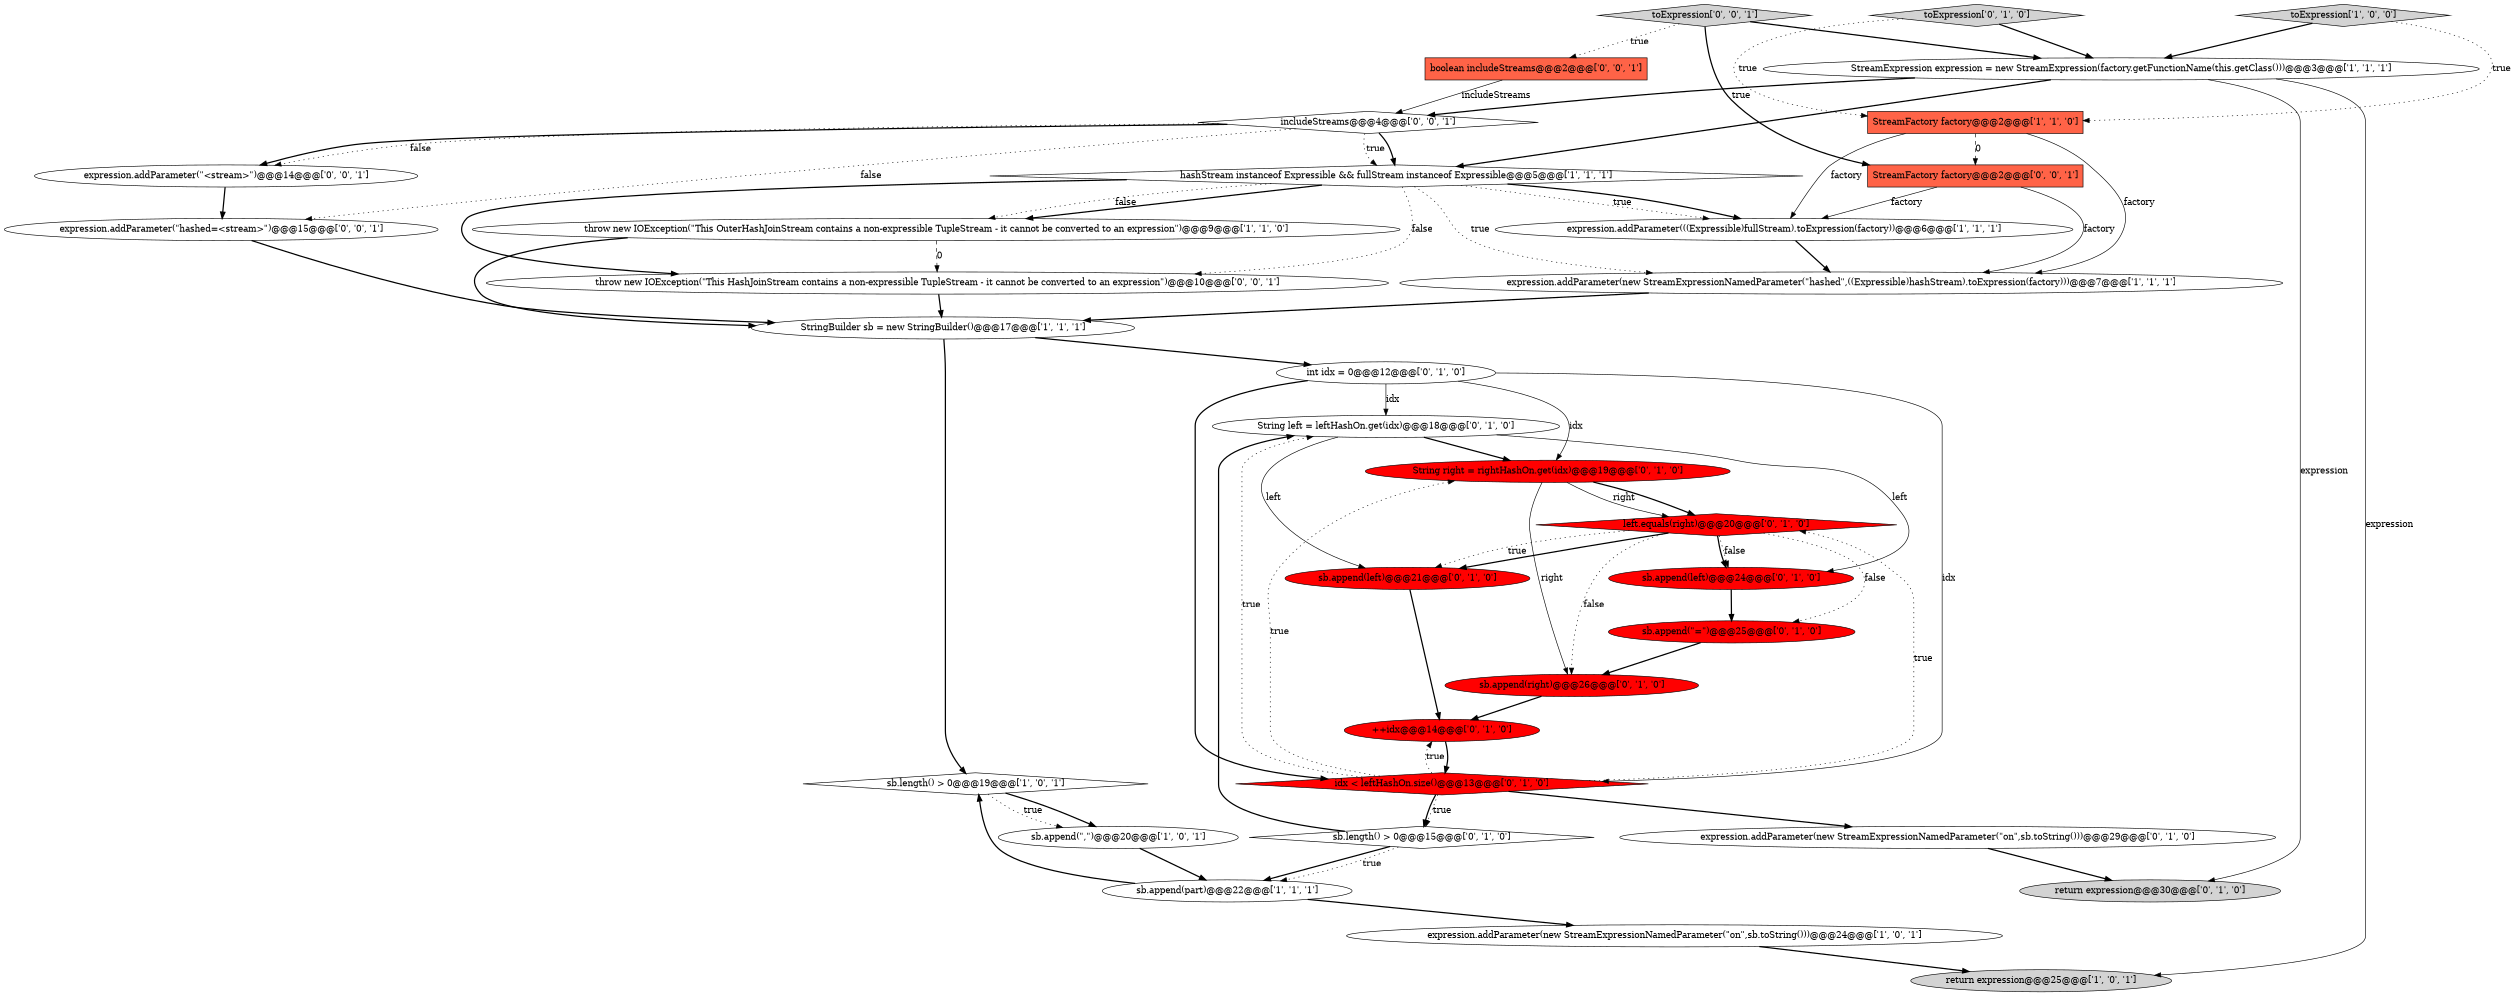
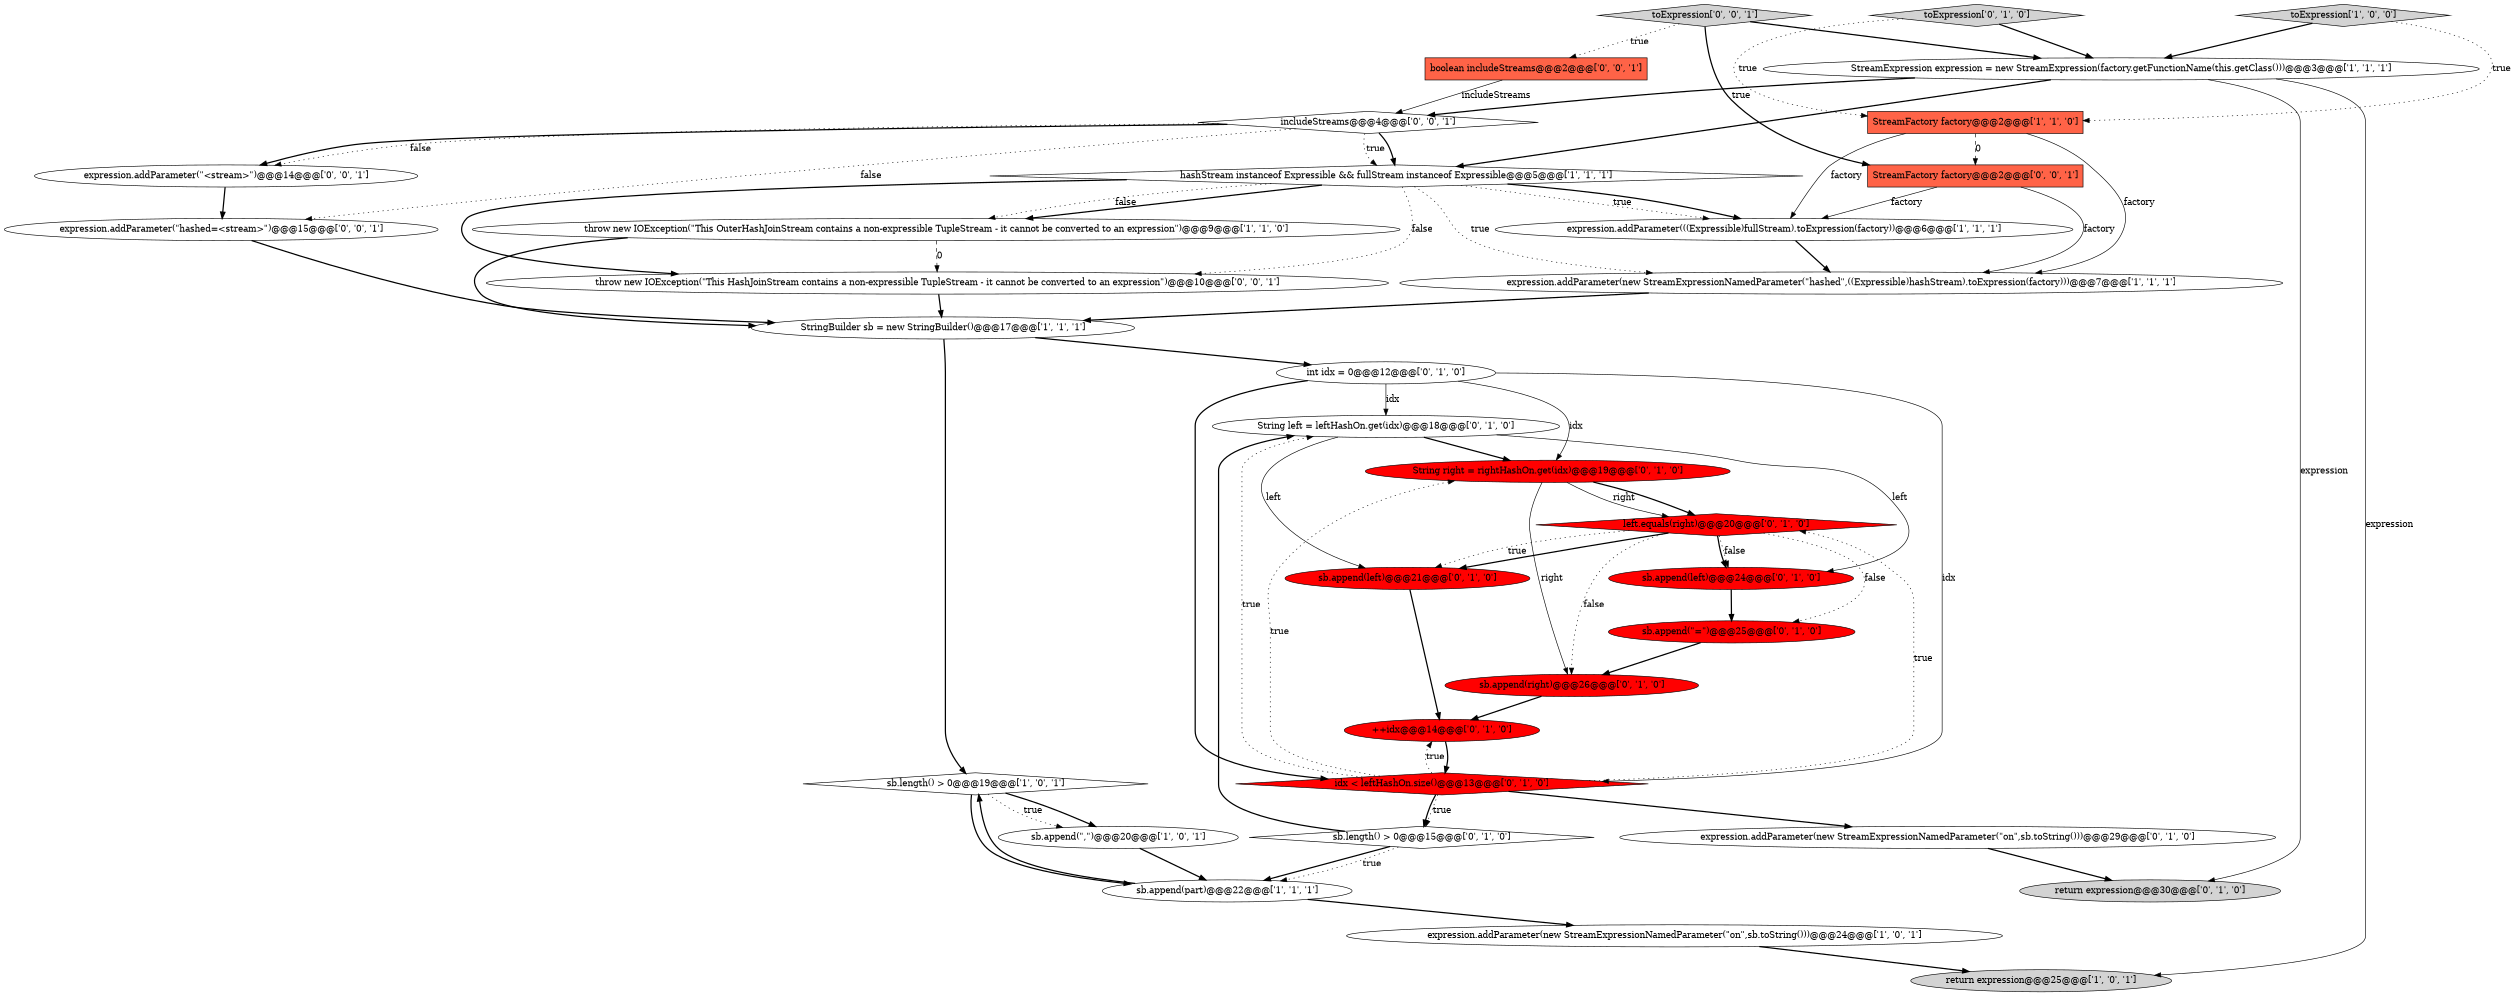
edge "sb.length() > 0@@@19@@@['1', '0', '1']" -> "sb.append(part)@@@22@@@['1', '1', '1']": added
